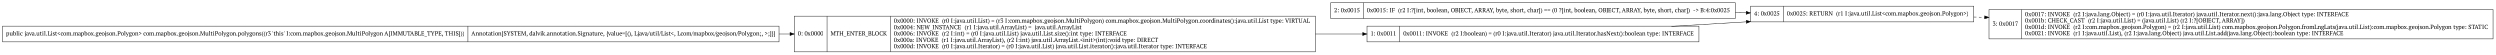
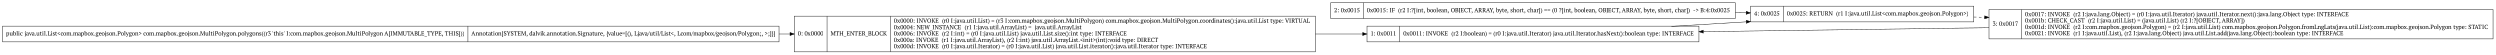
edge "3: 0x0017" -> "1: 0x0011": added
